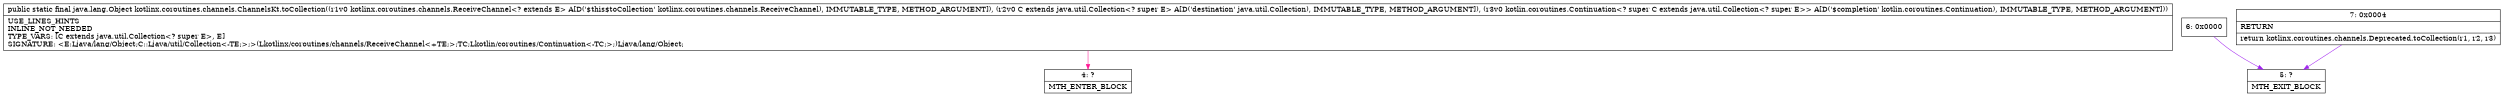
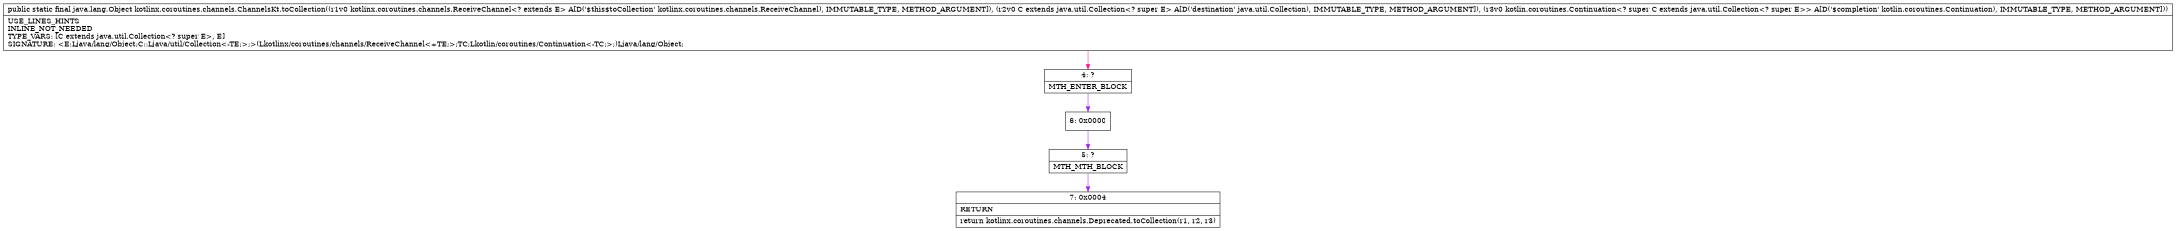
edge "7: 0x0004" -> "5: ?": reversed
node "5: ?": text "MTH_EXIT_BLOCK" -> "MTH_MTH_BLOCK"
edge "4: ?" -> "6: 0x0000": added
